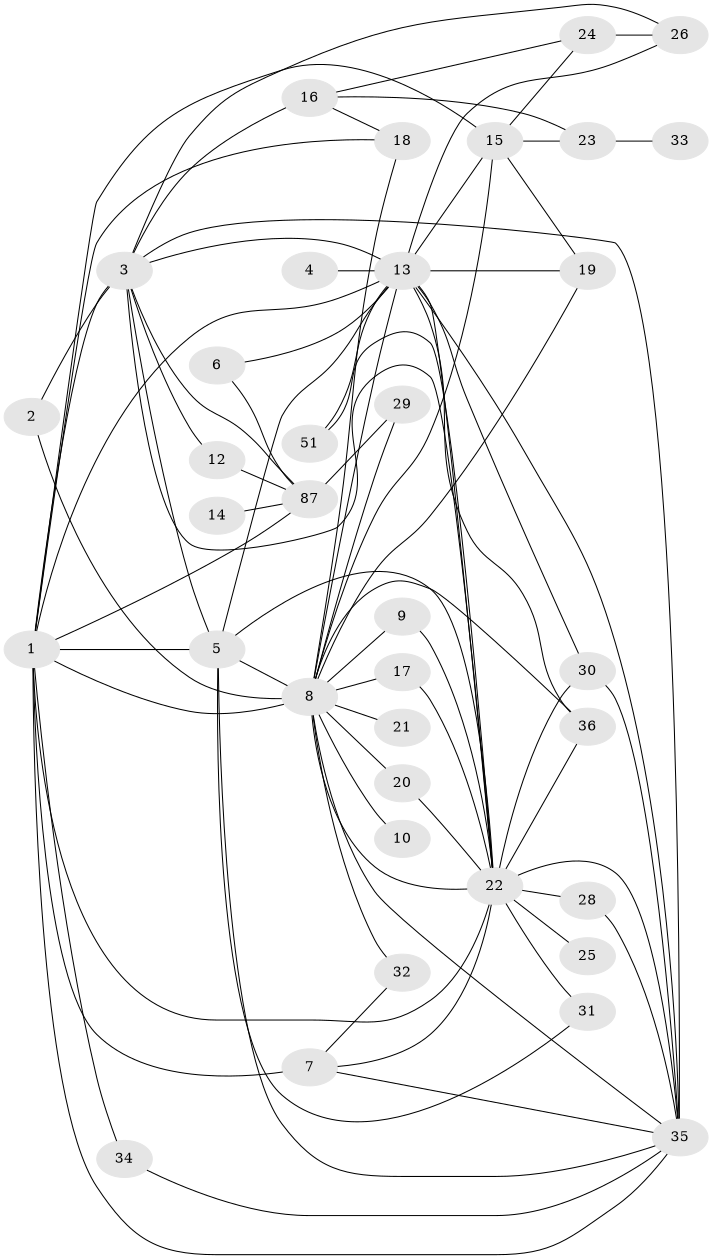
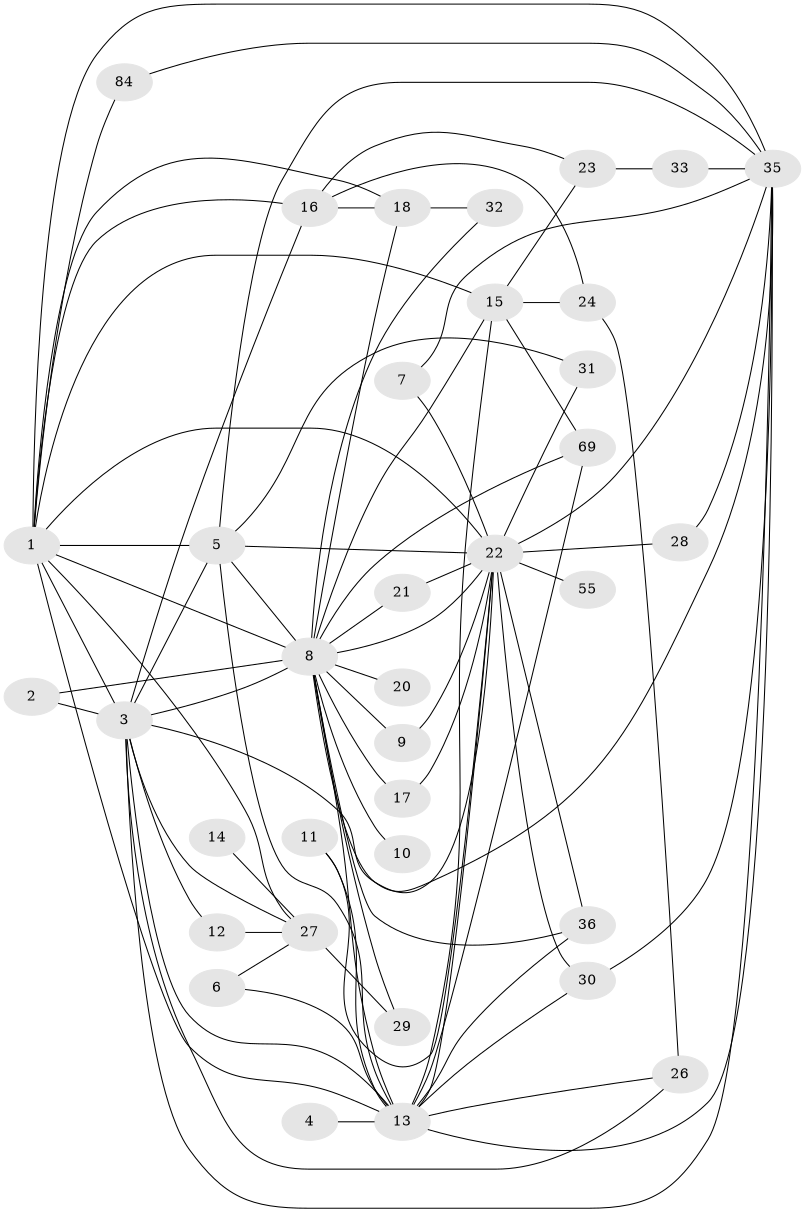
edge "33" -- "35": added
node "19": label "19" -> "69"
node "51": label "51" -> "11"
node "87": label "87" -> "27"
edge "8" -- "3": added
edge "20" -- "22": now "21" -- "22"
edge "1" -- "7": now "1" -- "16"
node "25": label "25" -> "55"
edge "32" -- "7": now "32" -- "18"
node "34": label "34" -> "84"
